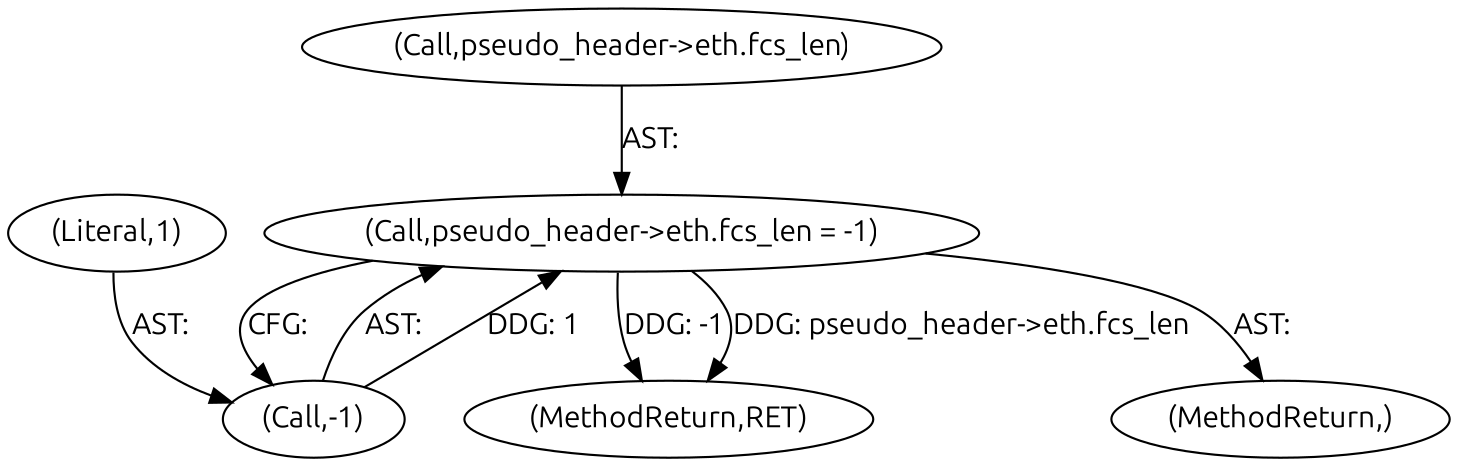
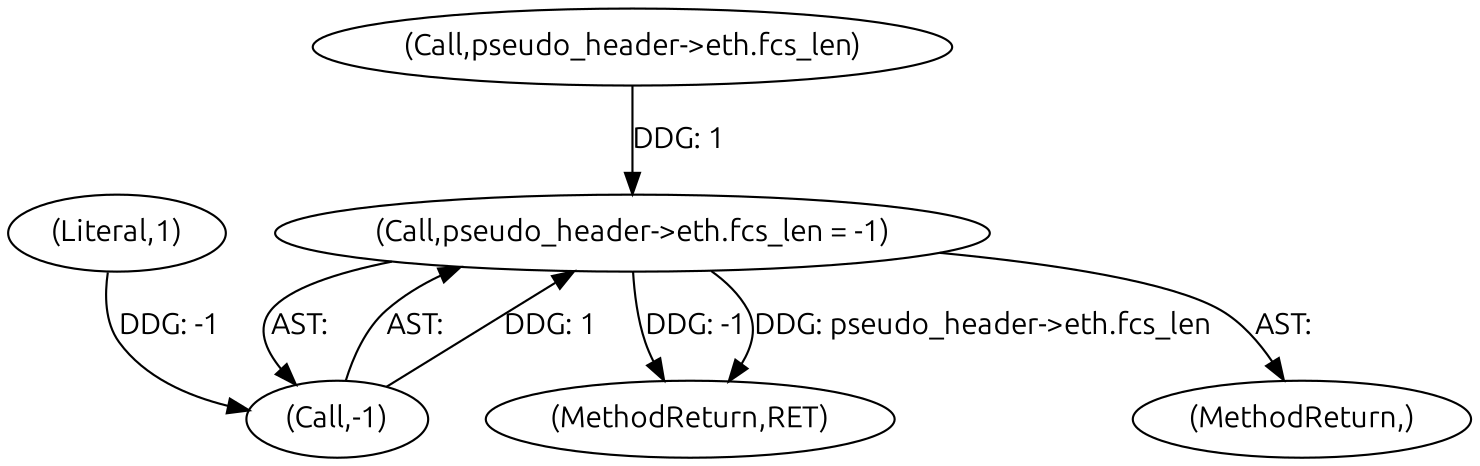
edge "(Call,pseudo_header->eth.fcs_len)" -> "(Call,pseudo_header->eth.fcs_len = -1)": label "AST: " -> "DDG: 1"
edge "(Literal,1)" -> "(Call,-1)": label "AST: " -> "DDG: -1"
edge "(Call,pseudo_header->eth.fcs_len = -1)" -> "(Call,-1)": label "CFG: " -> "AST: "
